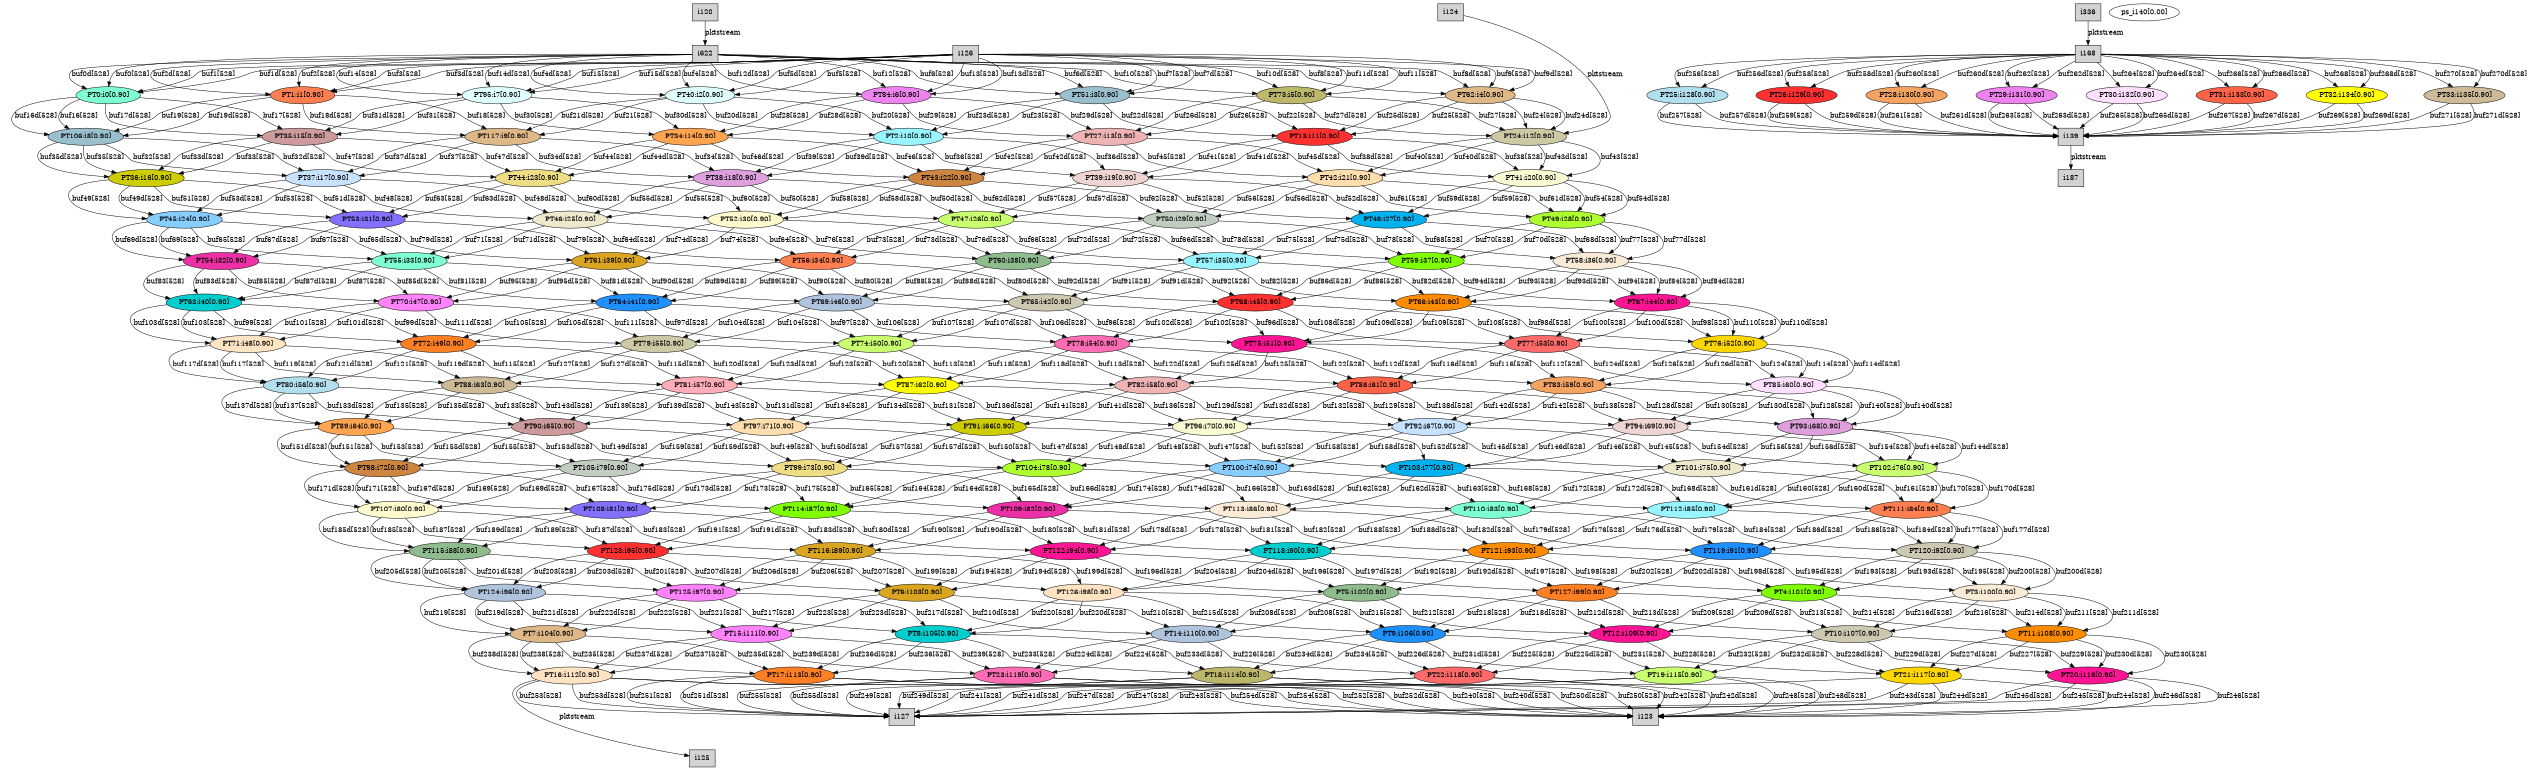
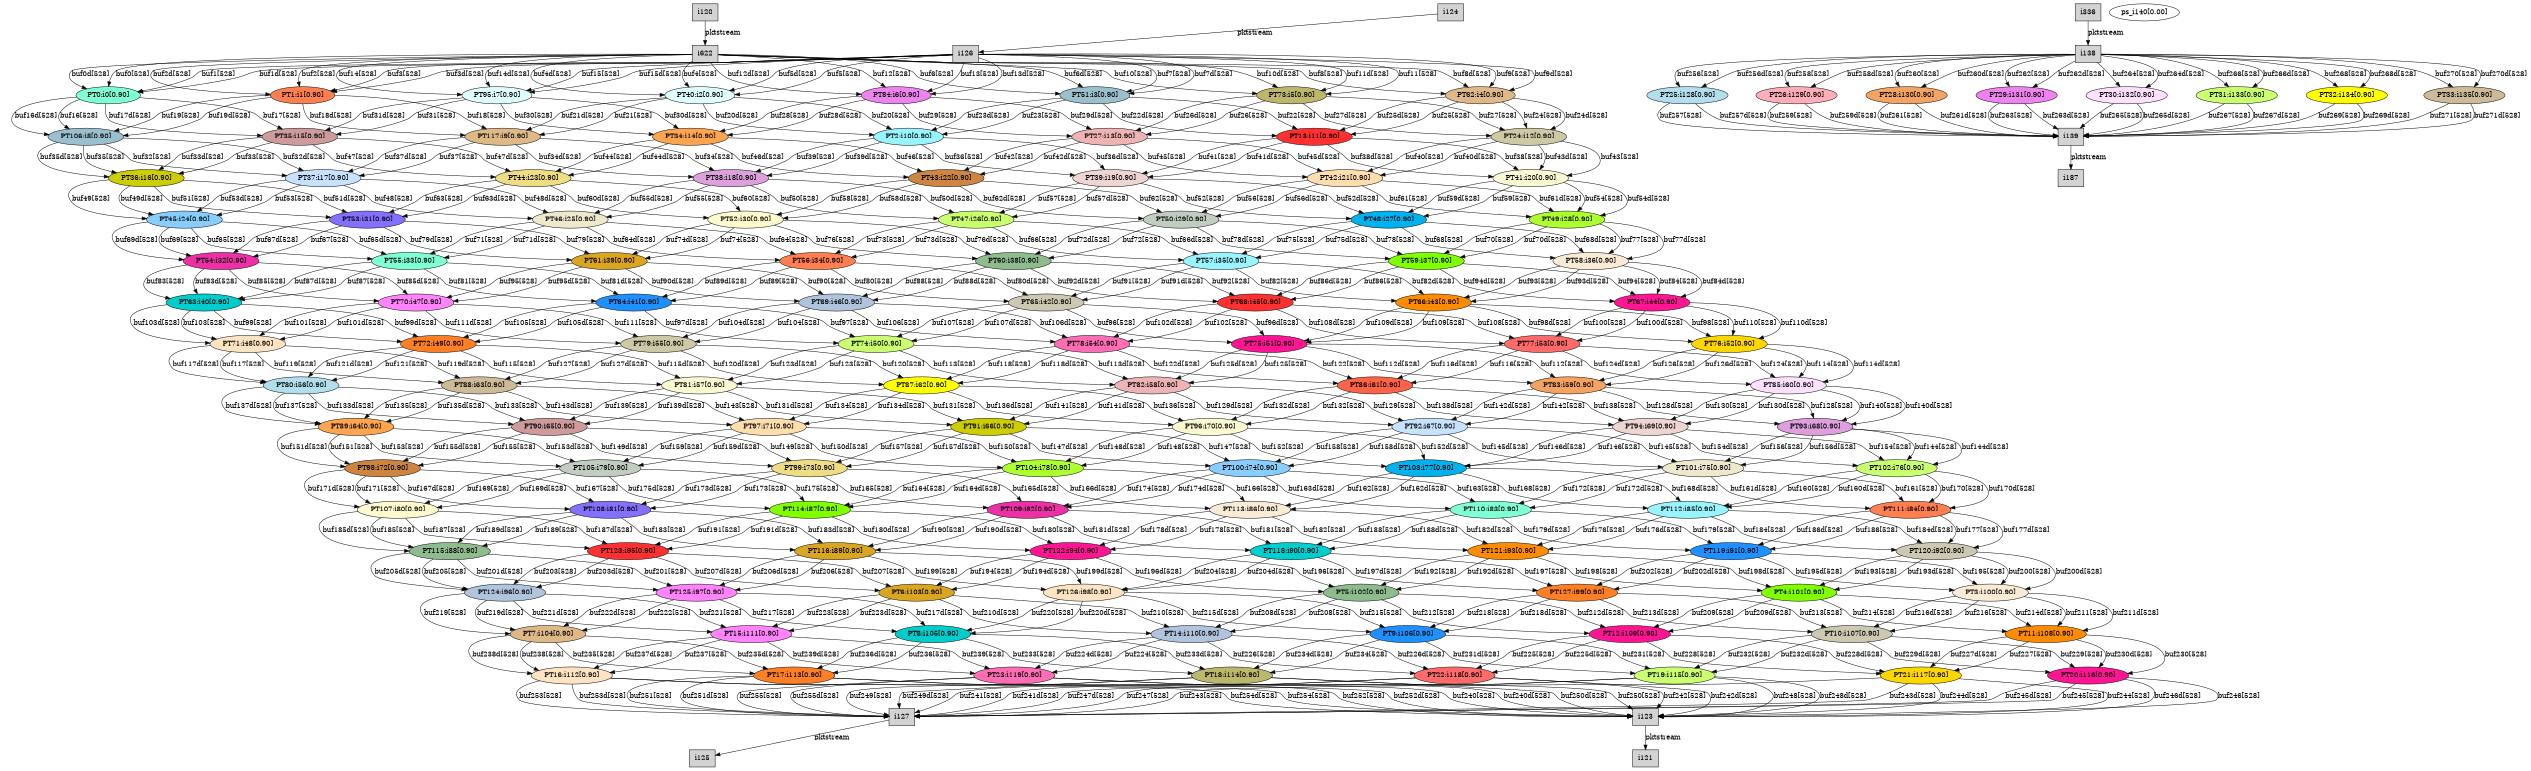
node "i168": label "i168" -> "i138"
edge "i124" -> "PT24:i12[0.90]": now "i124" -> "i126"
node "PT26:i129[0.90]": fillcolor firebrick1 -> lightpink1
node "PT31:i133[0.90]": fillcolor tomato -> darkolivegreen1
node "PT81:i57[0.90]": fillcolor lightpink1 -> lightgoldenrodyellow
edge "PT16:i112[0.90]" -> "i125": now "i127" -> "i125"
node "i121": added
